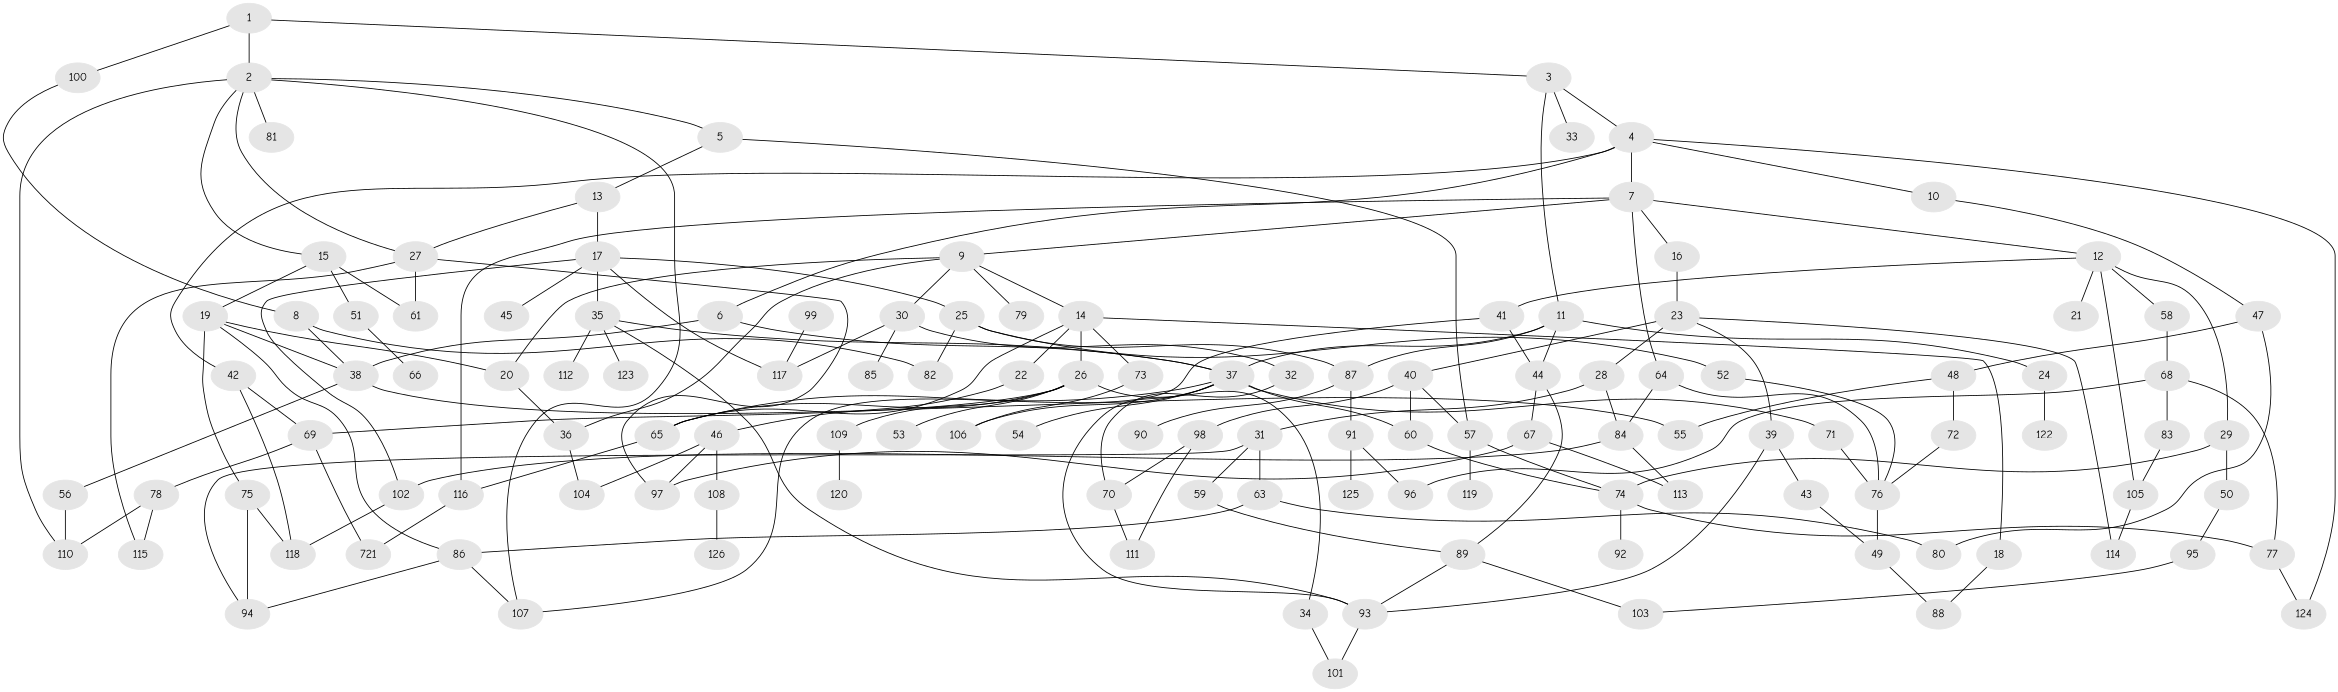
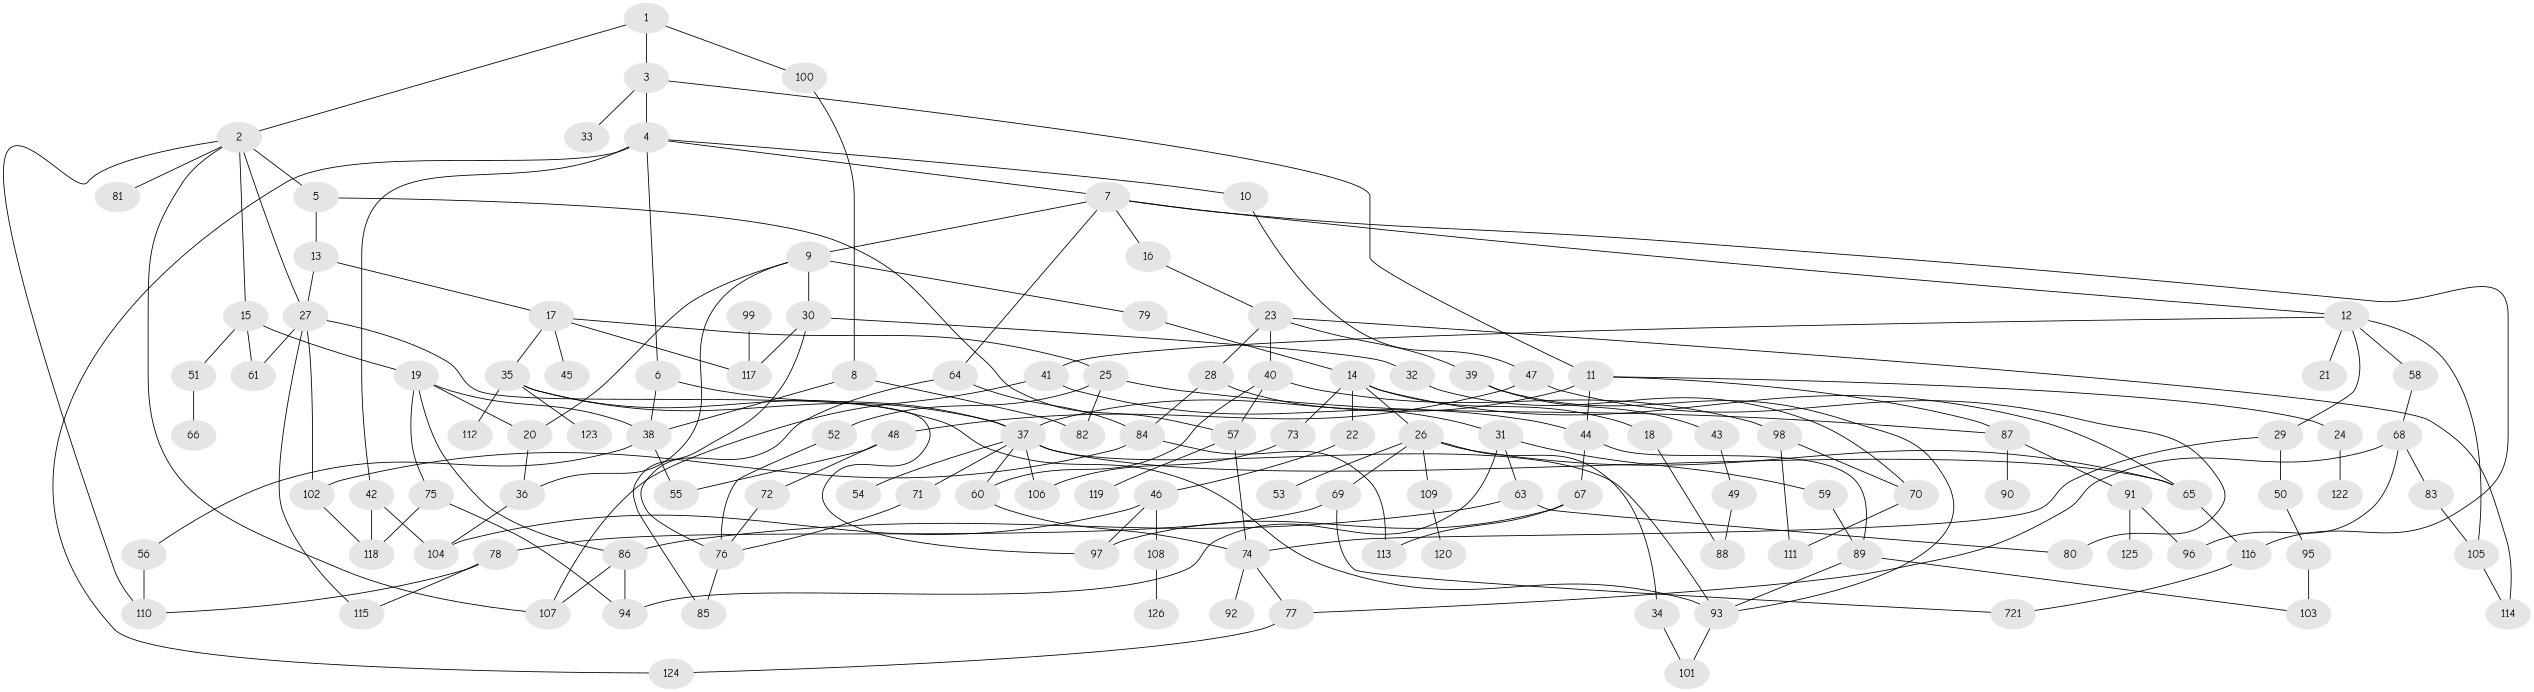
edge "9" -- "14": now "79" -- "14"
edge "17" -- "102": now "27" -- "102"
edge "42" -- "69": now "42" -- "104"
edge "76" -- "49": now "76" -- "85"
